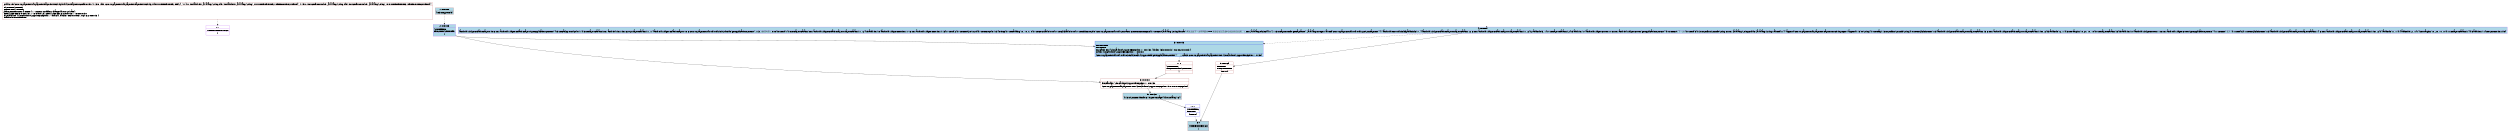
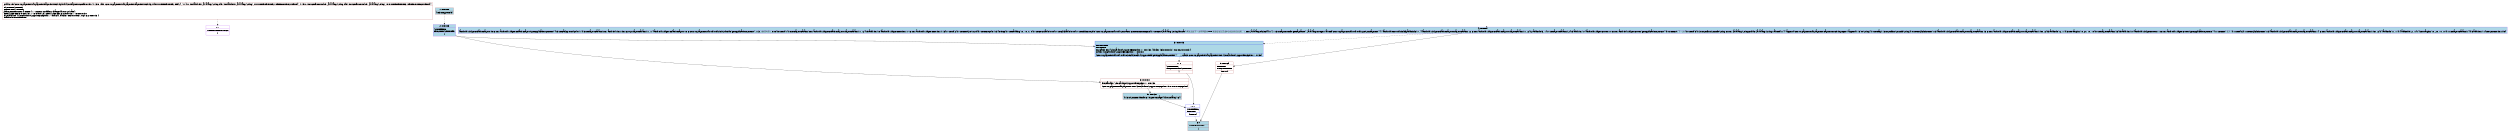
edge "7: ?" -> "8: 0x0130": now "7: ?" -> "10: ?"
node "6: ?": text "MTH_EXIT_BLOCK" -> "MTH_EXIT_TRY"
